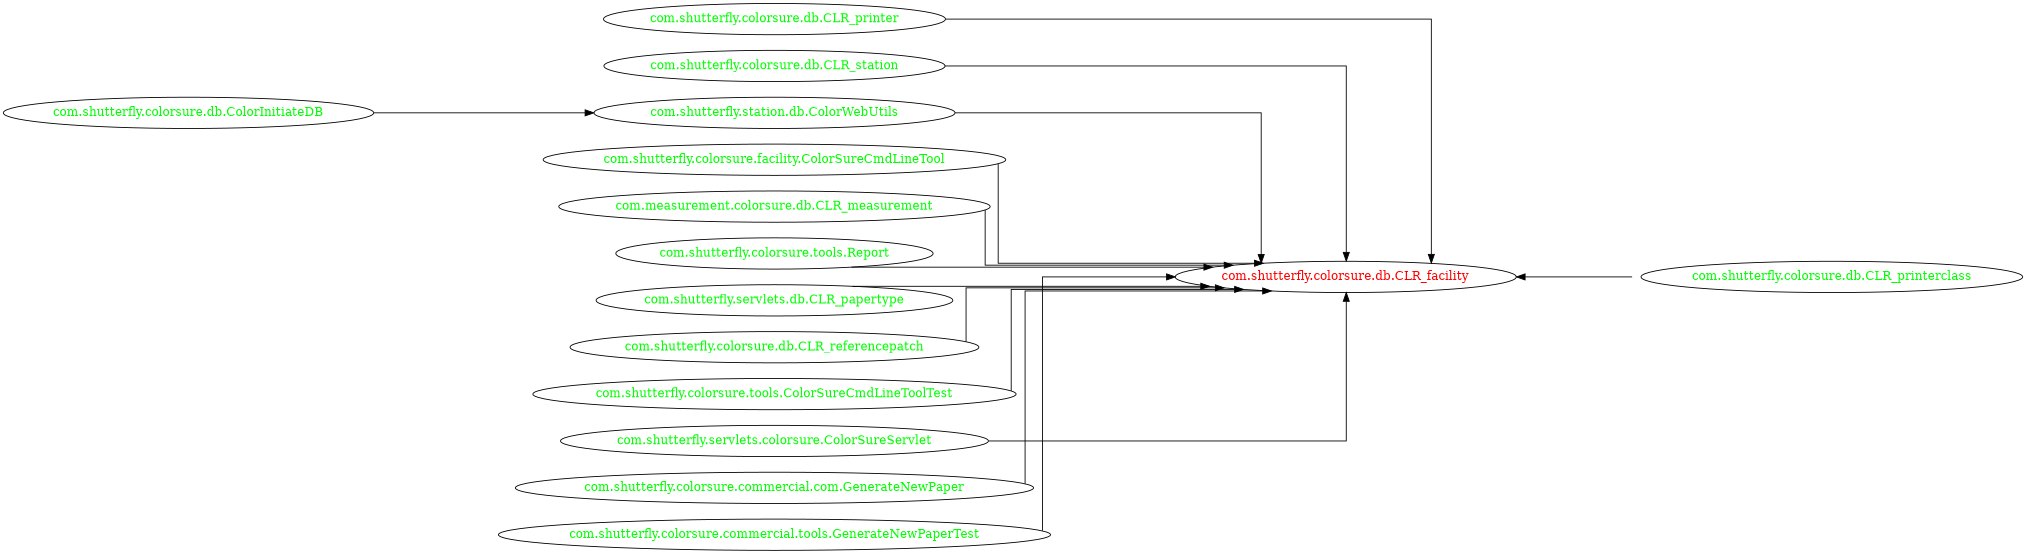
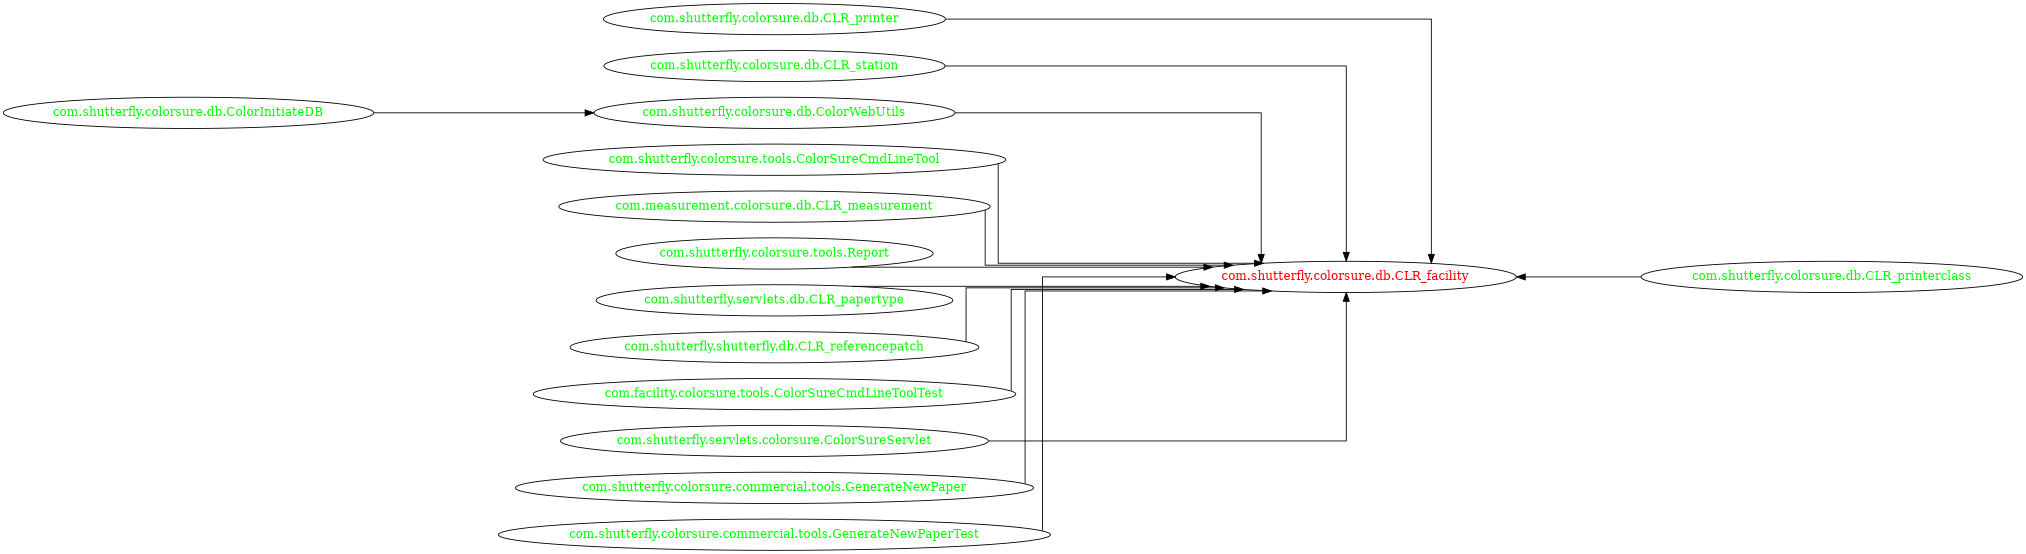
node "com.shutterfly.station.db.ColorWebUtils": label "com.shutterfly.station.db.ColorWebUtils" -> "com.shutterfly.colorsure.db.ColorWebUtils"
node "com.shutterfly.colorsure.facility.ColorSureCmdLineTool": label "com.shutterfly.colorsure.facility.ColorSureCmdLineTool" -> "com.shutterfly.colorsure.tools.ColorSureCmdLineTool"
edge "com.shutterfly.colorsure.db.CLR_facility" -> "com.shutterfly.colorsure.db.CLR_printerclass": reversed
node "com.shutterfly.colorsure.db.CLR_referencepatch": label "com.shutterfly.colorsure.db.CLR_referencepatch" -> "com.shutterfly.shutterfly.db.CLR_referencepatch"
node "com.shutterfly.colorsure.tools.ColorSureCmdLineToolTest": label "com.shutterfly.colorsure.tools.ColorSureCmdLineToolTest" -> "com.facility.colorsure.tools.ColorSureCmdLineToolTest"
node "com.shutterfly.colorsure.commercial.com.GenerateNewPaper": label "com.shutterfly.colorsure.commercial.com.GenerateNewPaper" -> "com.shutterfly.colorsure.commercial.tools.GenerateNewPaper"
